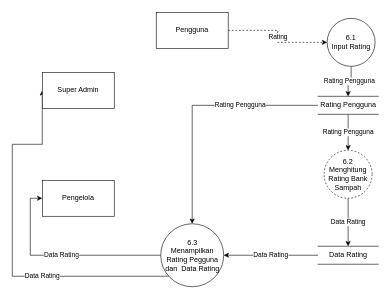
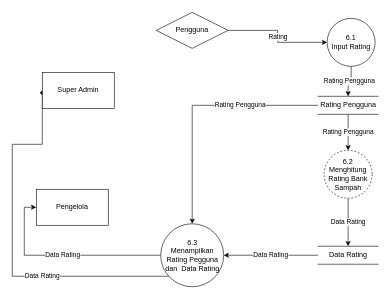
node "Pengguna": shape rectangle -> diamond
edge "Pengguna" -> "6.1 Input Rating": style dashed -> solid
edge "6.3 Menampilkan Rating Pegguna dan Data Rating" -> "Super Admin": arrowhead classic -> diamond
node "Pengelola": moved (78, 198) -> (72, 207)
